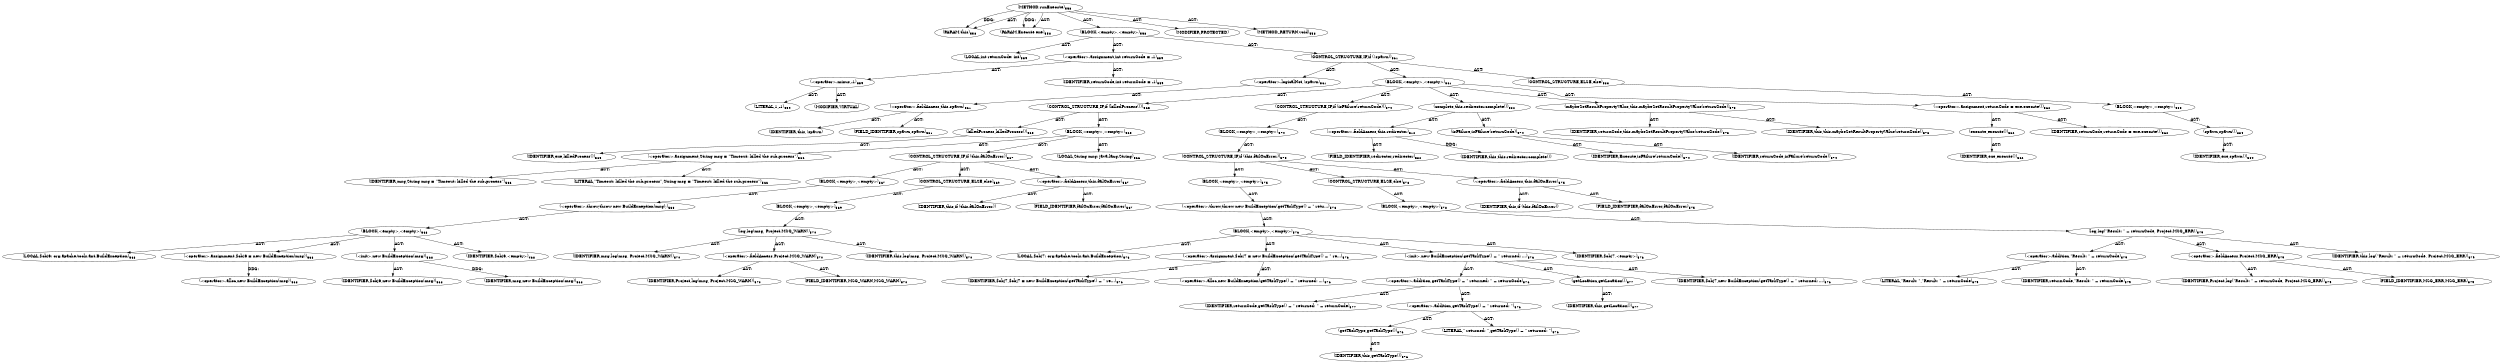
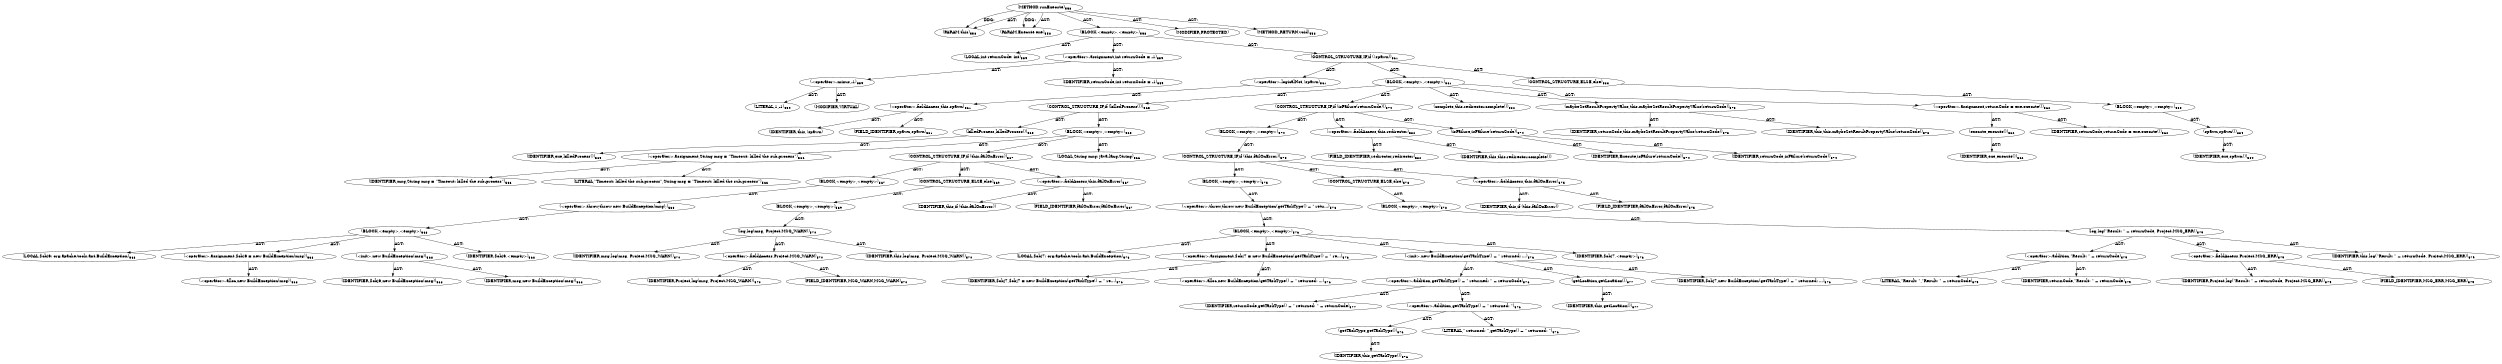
edge "(complete,this.redirector.complete())" -> "(isFailure,isFailure(returnCode))": now "(CONTROL_STRUCTURE,IF,if (isFailure(returnCode)))" -> "(isFailure,isFailure(returnCode))"
edge "(complete,this.redirector.complete())" -> "(<operator>.fieldAccess,this.redirector)": now "(CONTROL_STRUCTURE,IF,if (isFailure(returnCode)))" -> "(<operator>.fieldAccess,this.redirector)"
node "(<operator>.fieldAccess,this.redirector)": text "512" -> "582"
edge "(<operator>.fieldAccess,this.redirector)" -> "(IDENTIFIER,this,this.redirector.complete())": label "DDG: " -> "AST: "
node "(IDENTIFIER,$obj6,<empty>)": text "468" -> "568"
edge "(<operator>.assignment,$obj6 = new BuildException(msg))" -> "(<operator>.alloc,new BuildException(msg))": label "DDG: " -> "AST: "
edge "(<init>,new BuildException(msg))" -> "(IDENTIFIER,msg,new BuildException(msg))": label "DDG: " -> "AST: "
